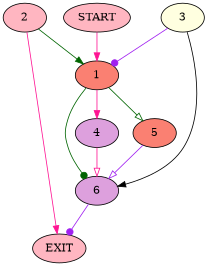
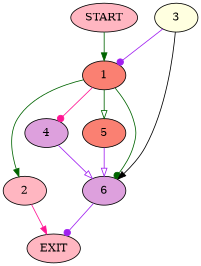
edge "START" -> "1": color deeppink -> darkgreen
edge "2" -> "1": reversed
edge "1" -> "4": arrowhead normal -> dot
edge "4" -> "6": color deeppink -> purple
